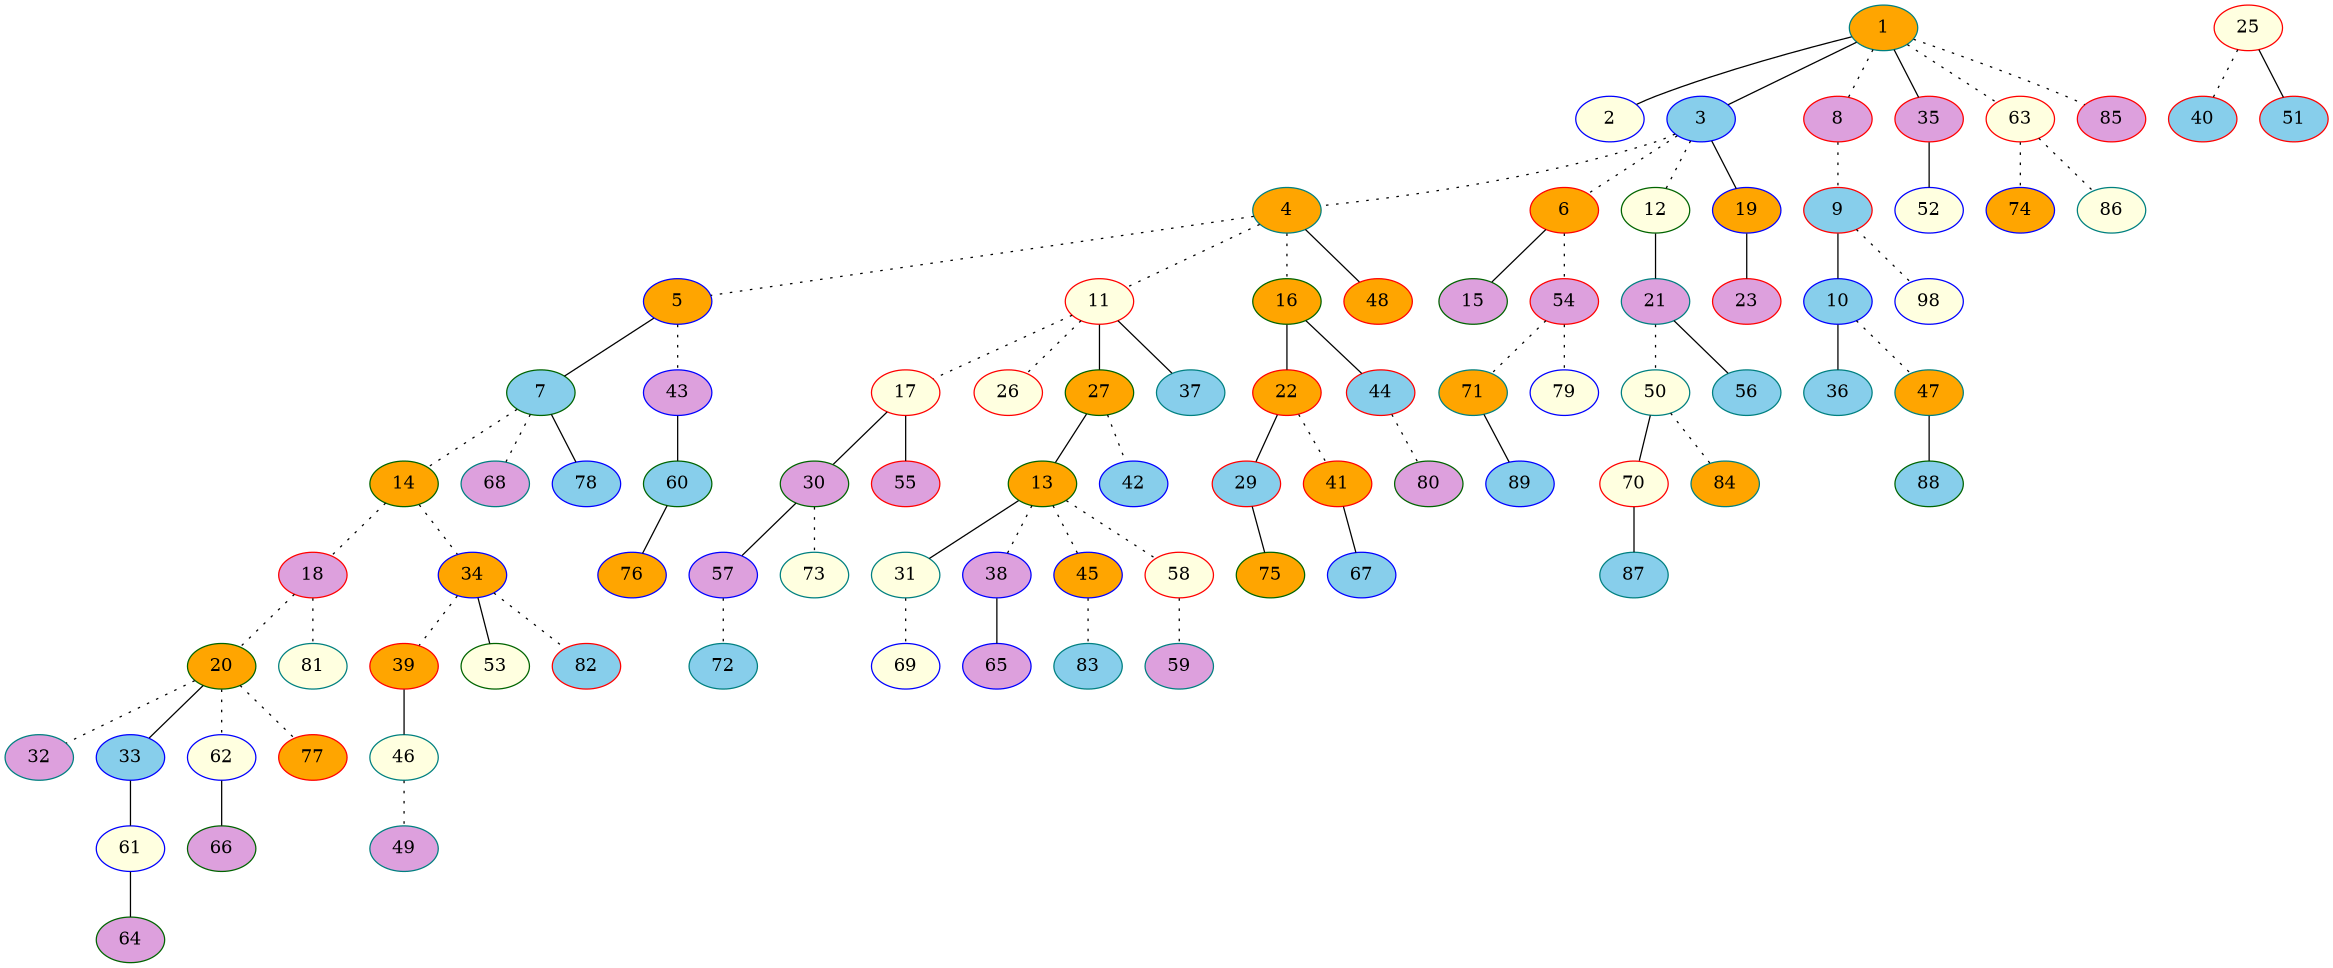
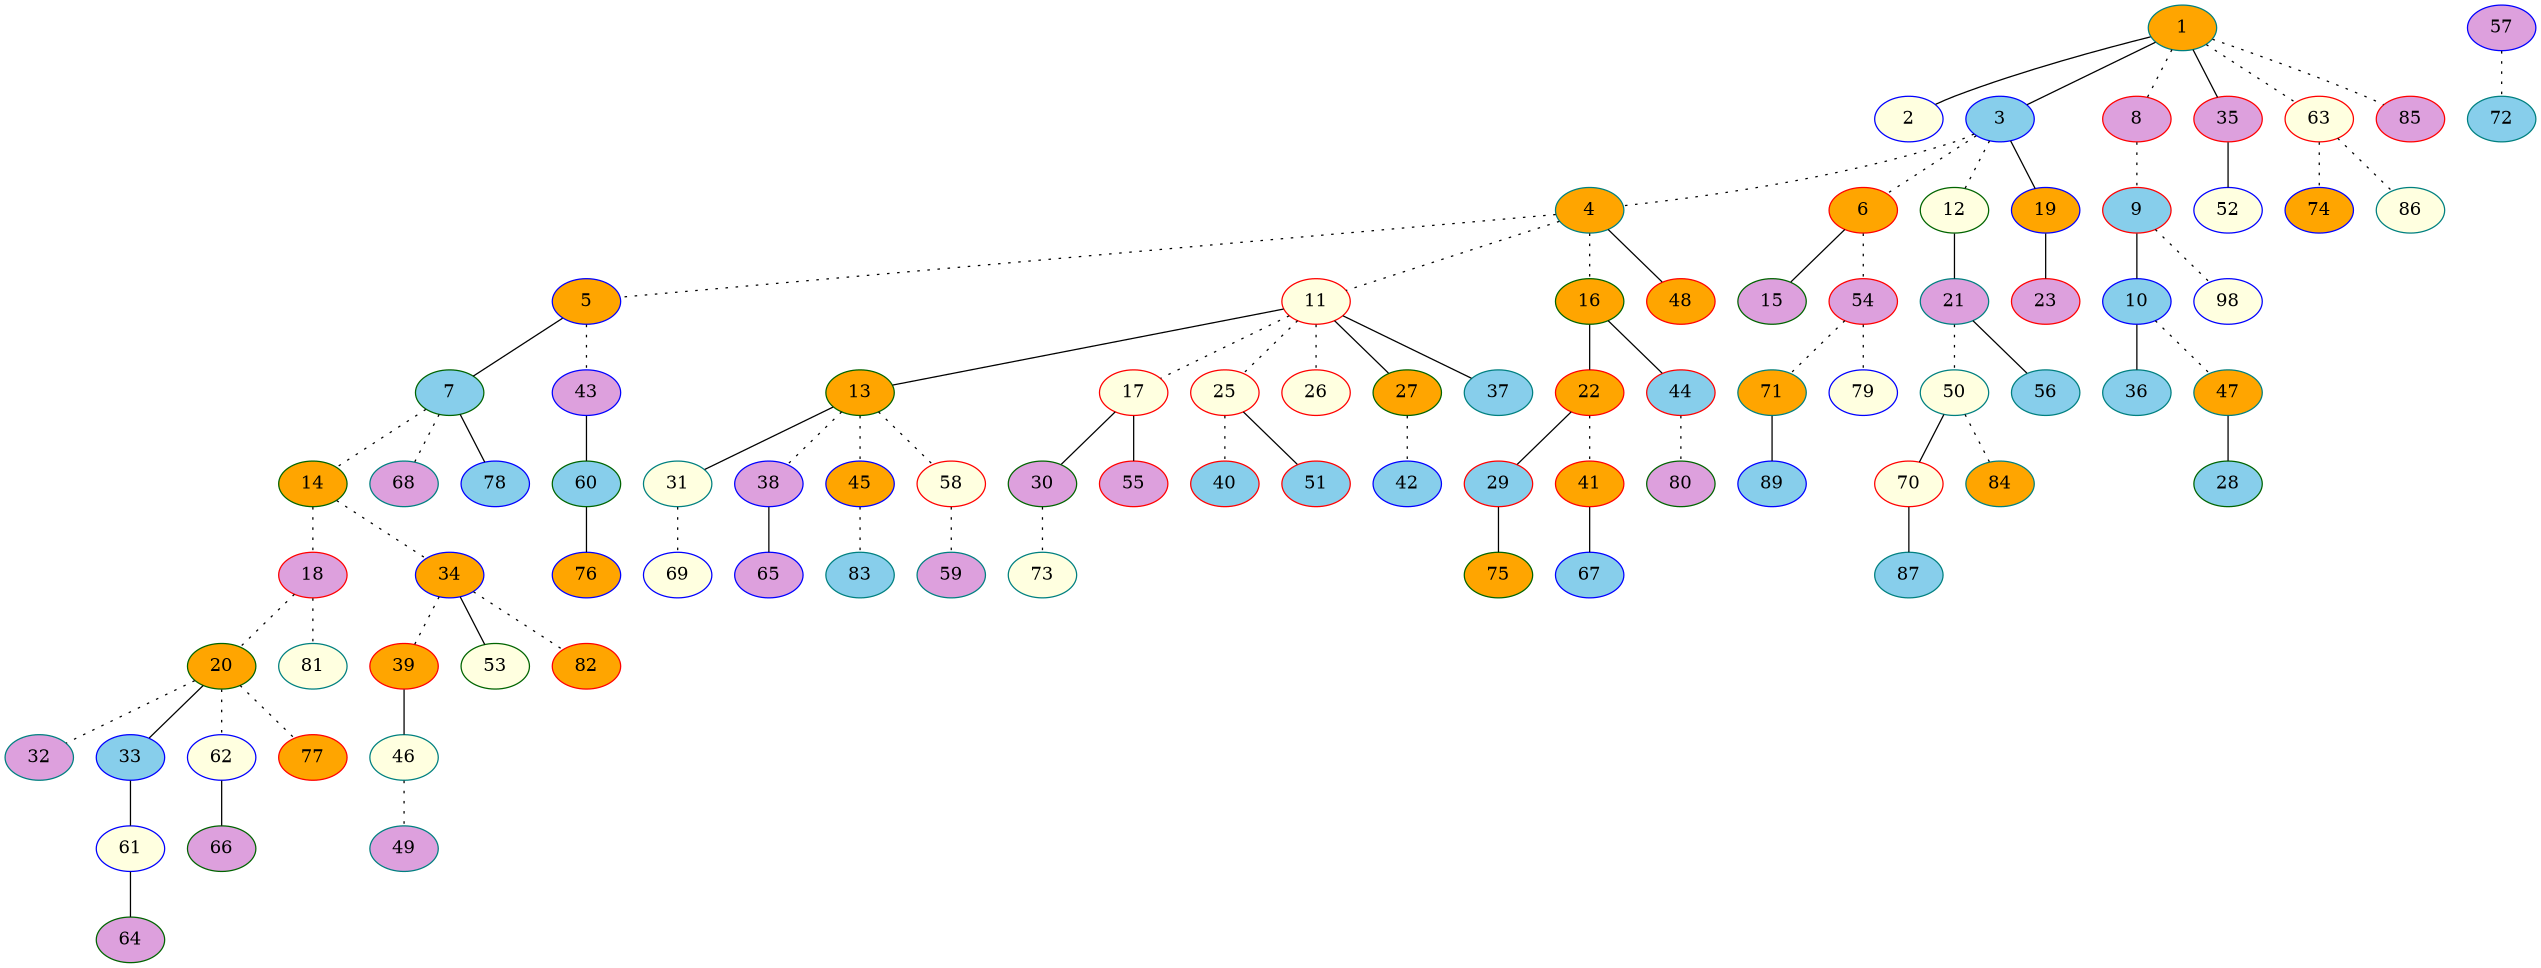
edge "11" -- "25": added
edge "27" -- "13": now "11" -- "13"
node "88": label "88" -> "28"
edge "30" -- "57": removed
node "82": fillcolor skyblue -> orange
